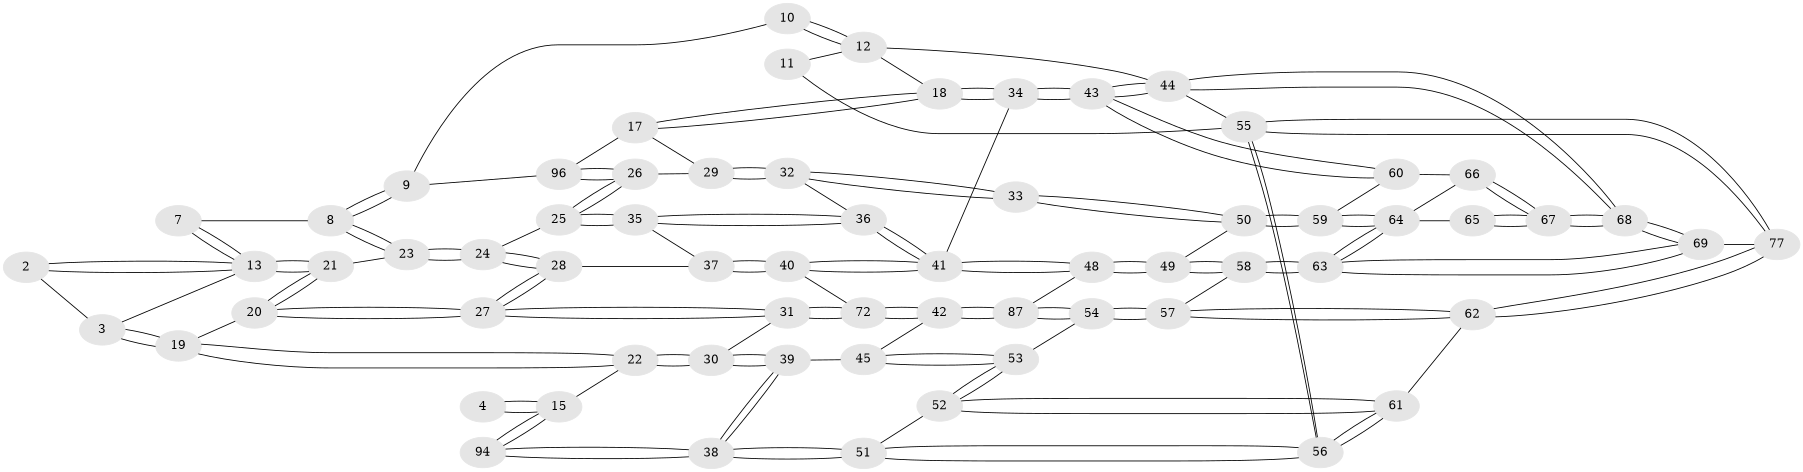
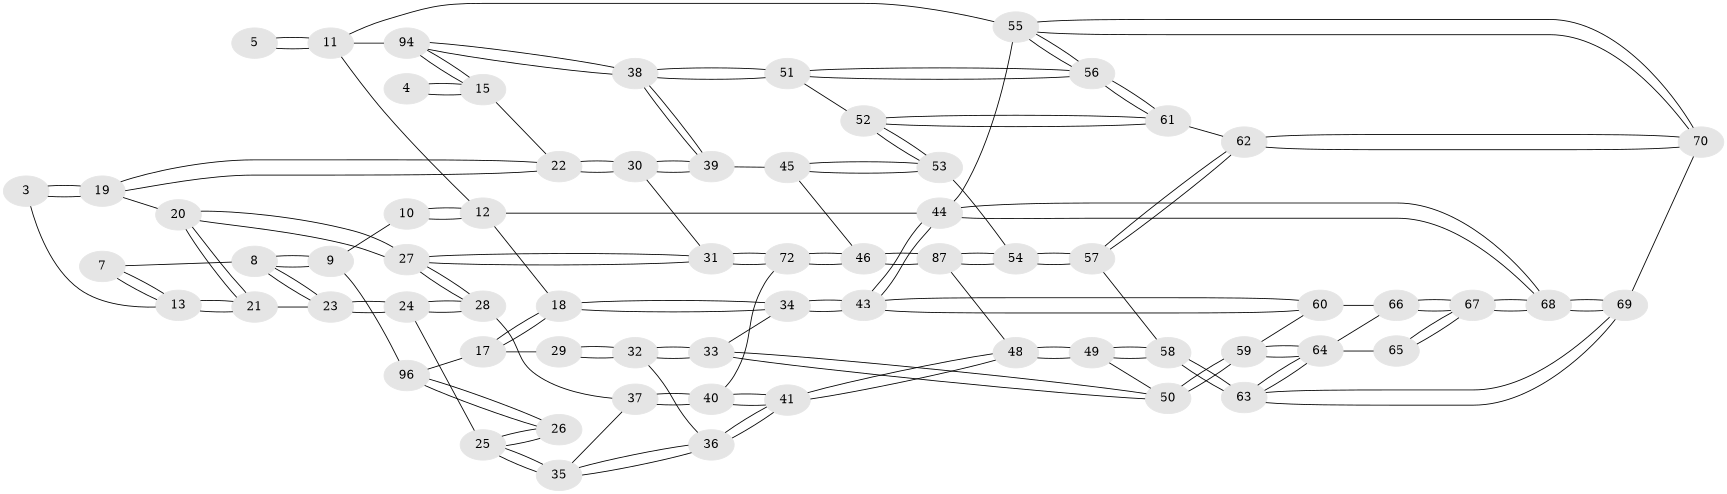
node "5": added
edge "11" -- "94": added
edge "29" -- "26": removed
edge "34" -- "41": now "34" -- "33"
node "77": label "77" -> "70"
node "2": removed
node "42": label "42" -> "46"
